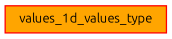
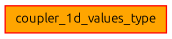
node "values_1d_values_type": label "values_1d_values_type" -> "coupler_1d_values_type"
